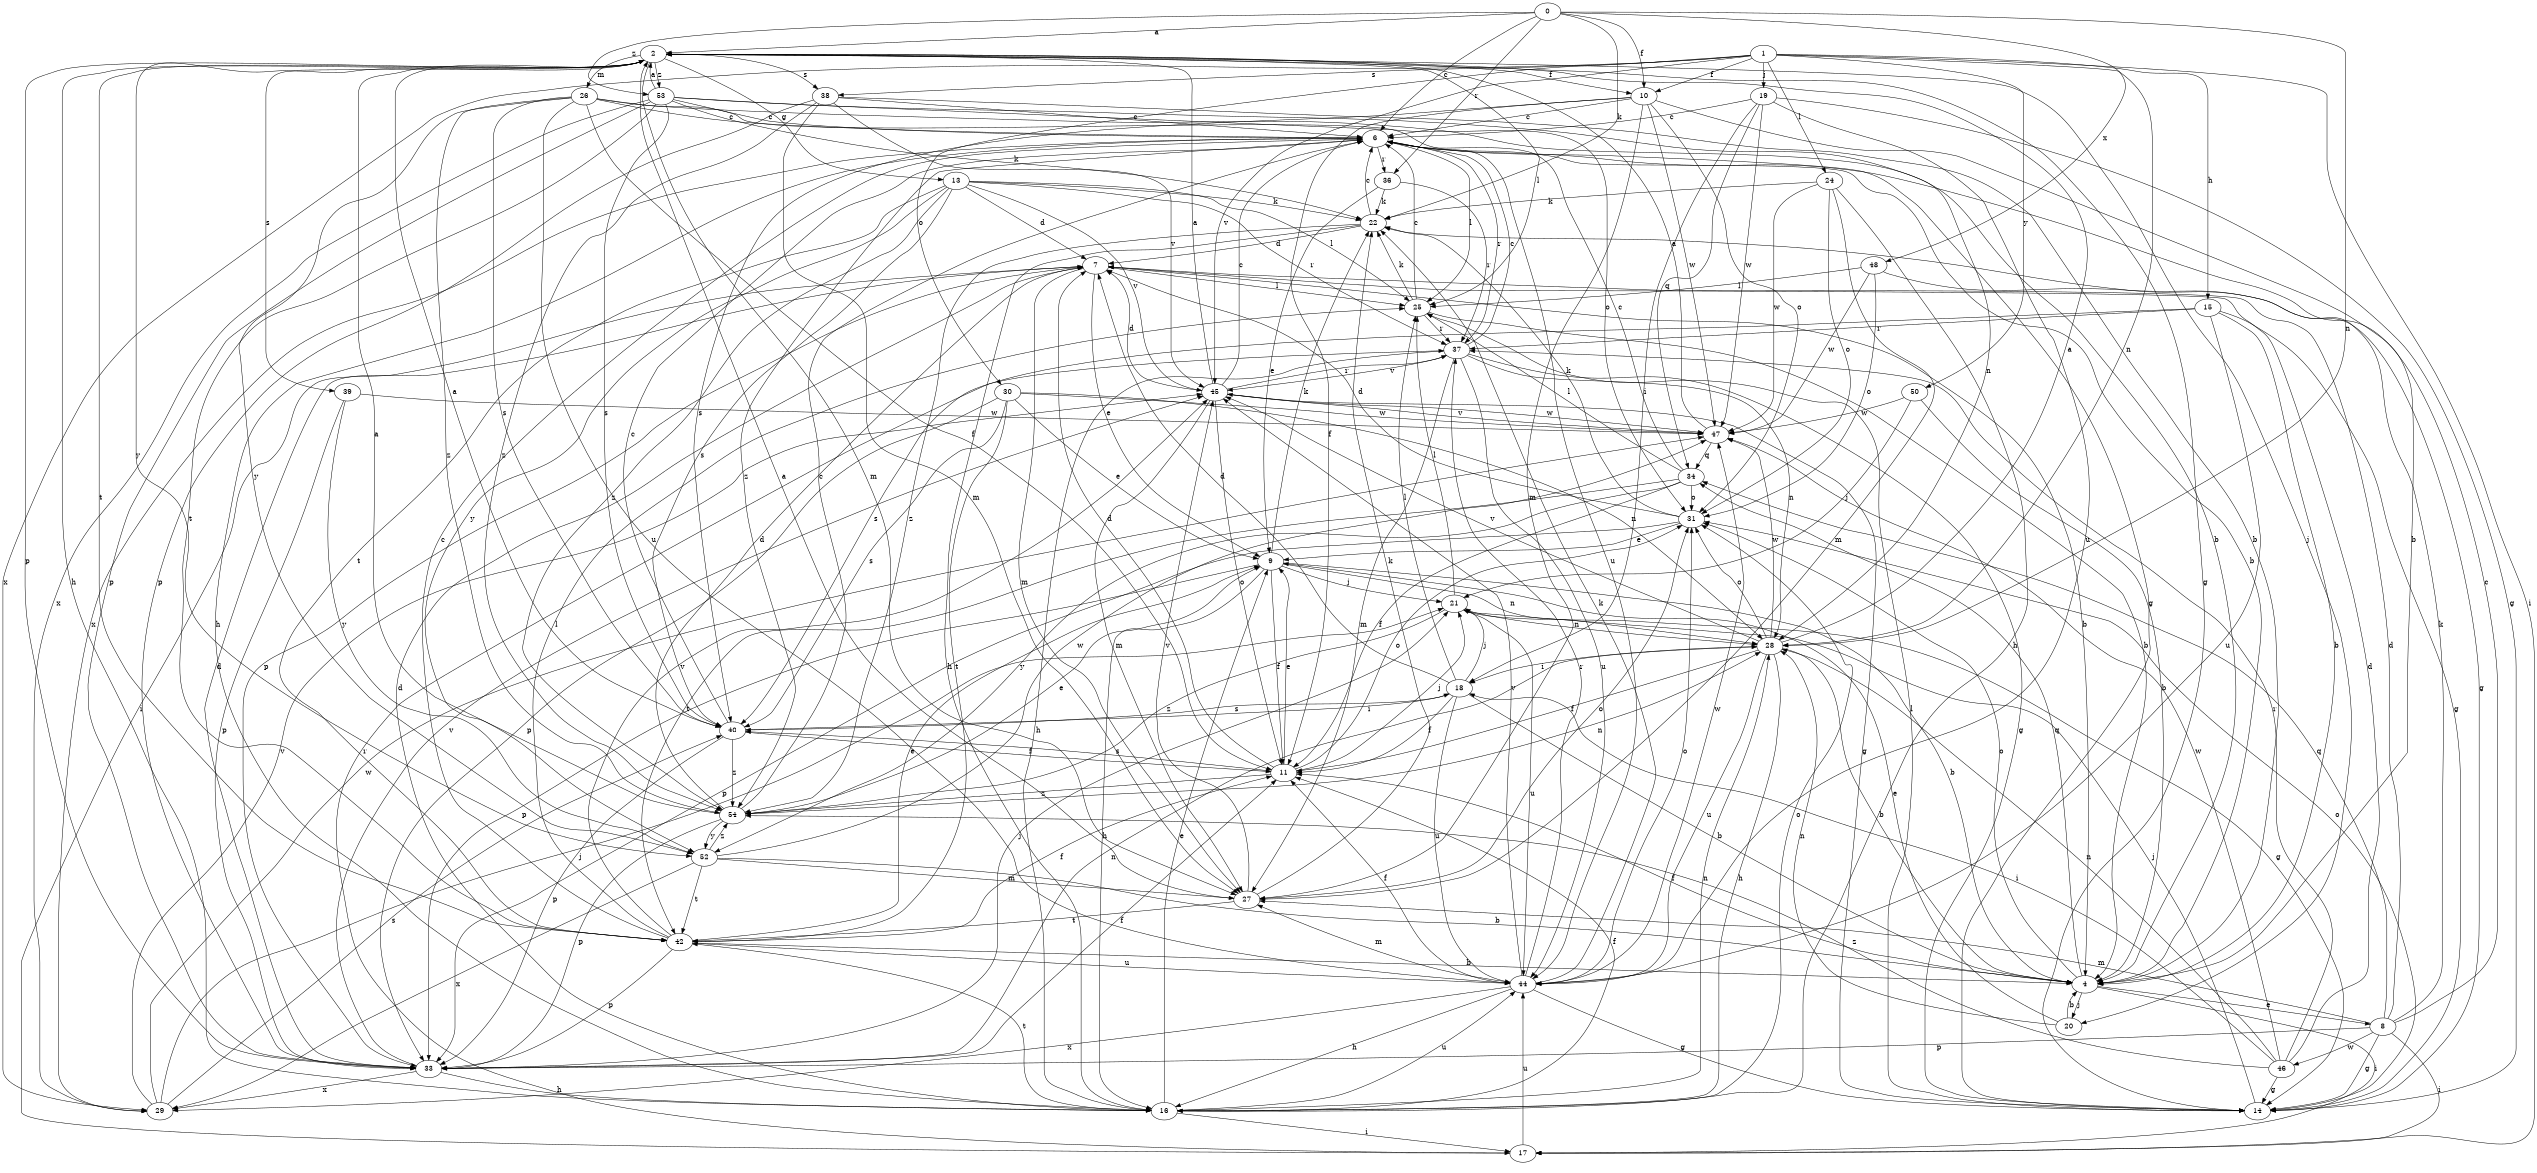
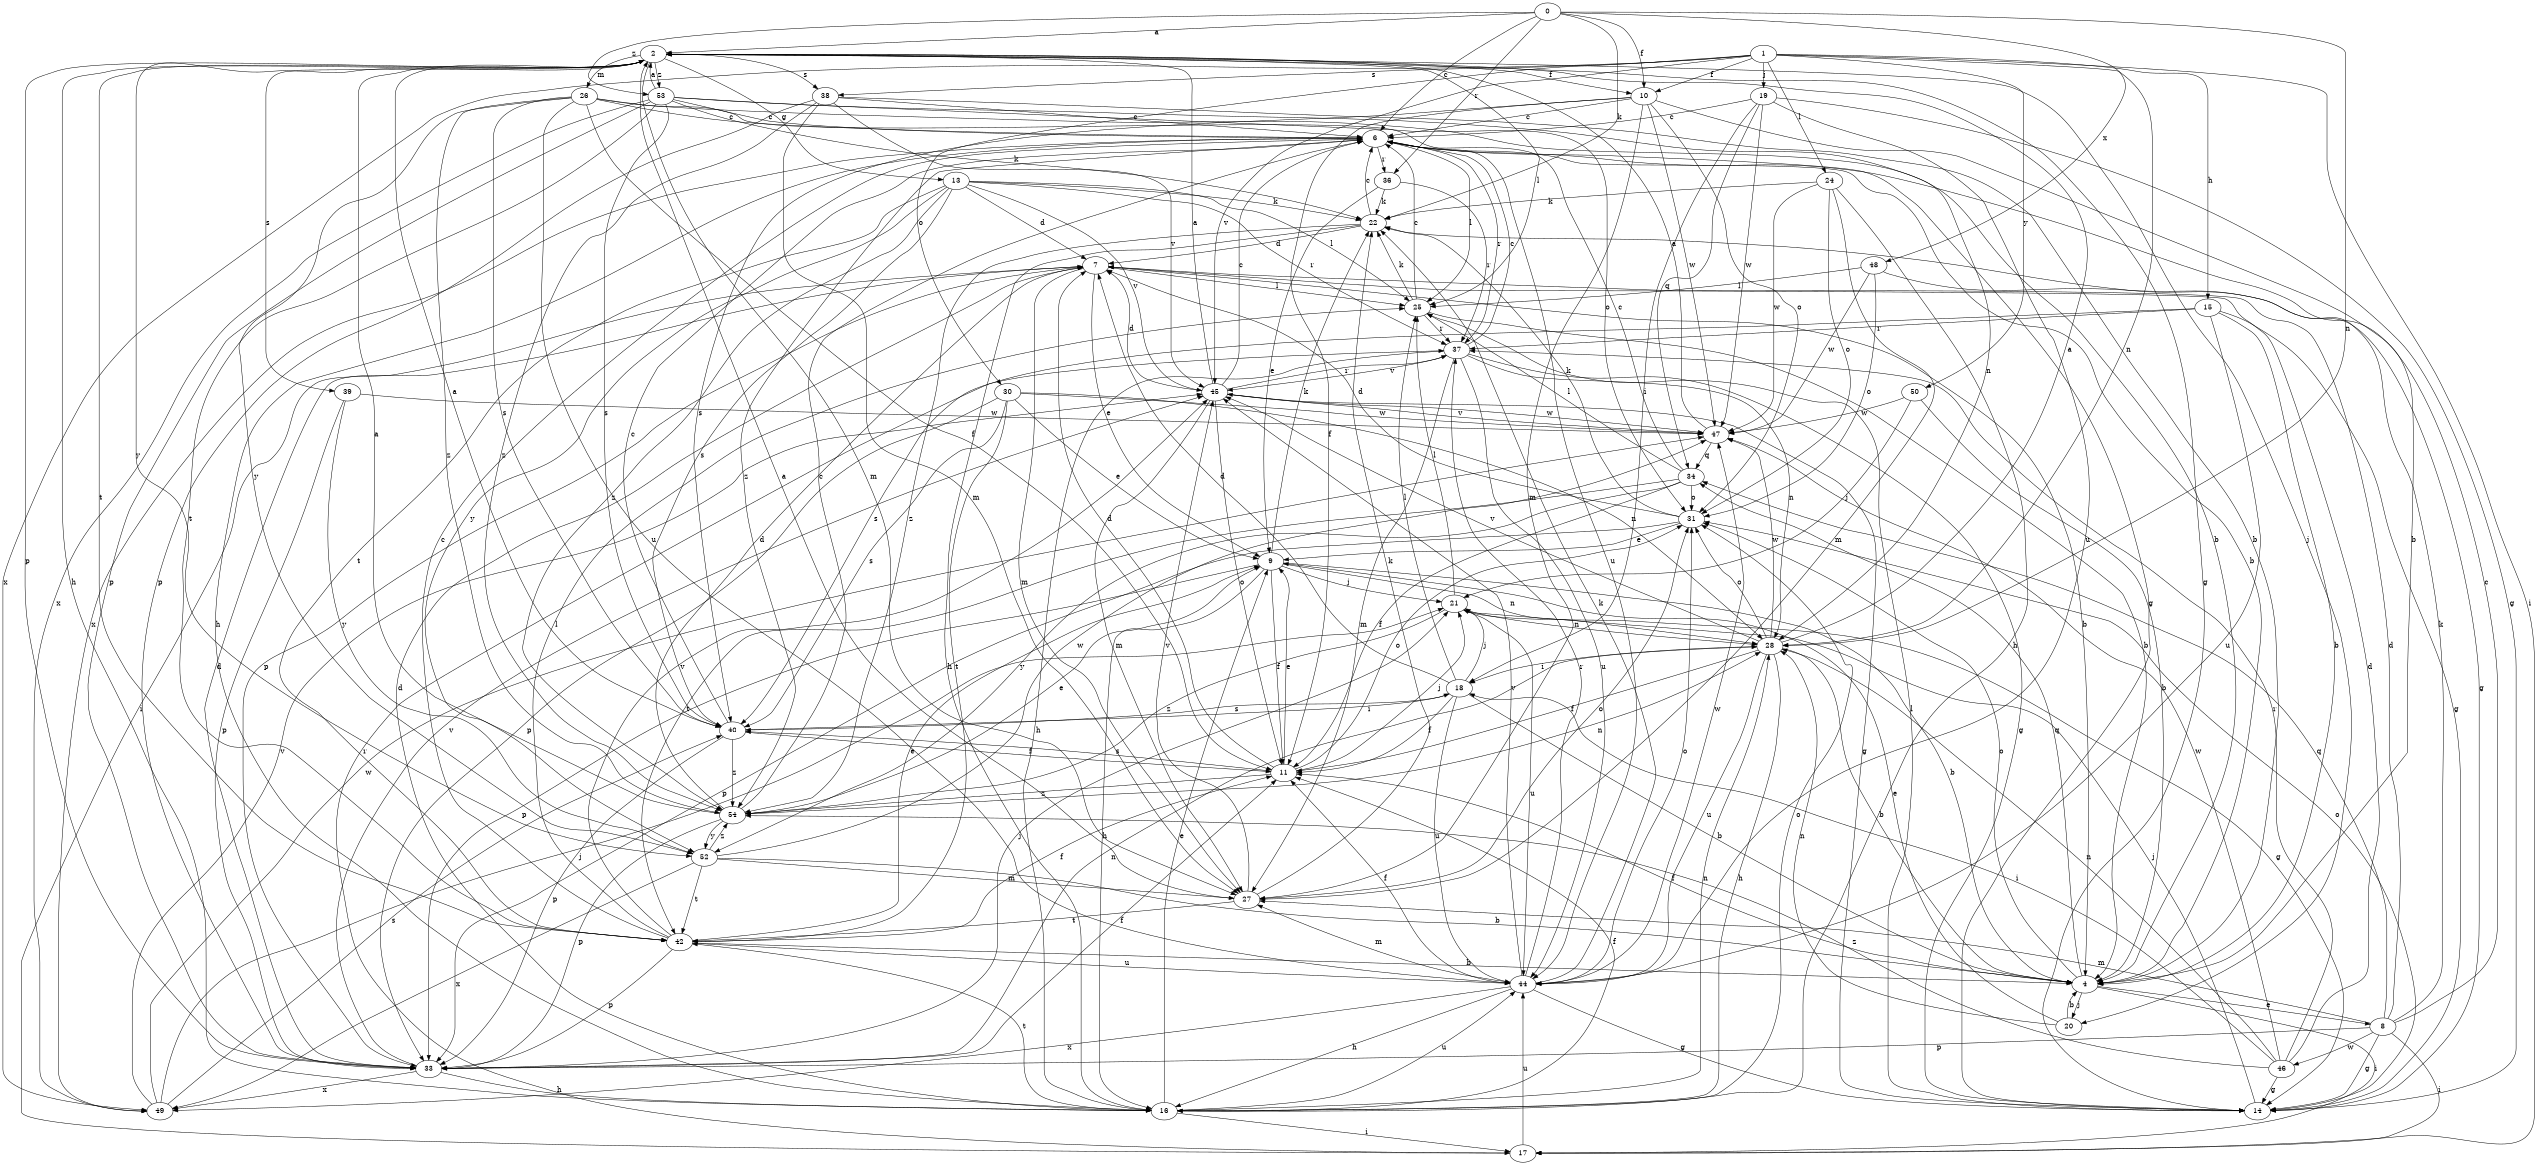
node "29": label "29" -> "49"
